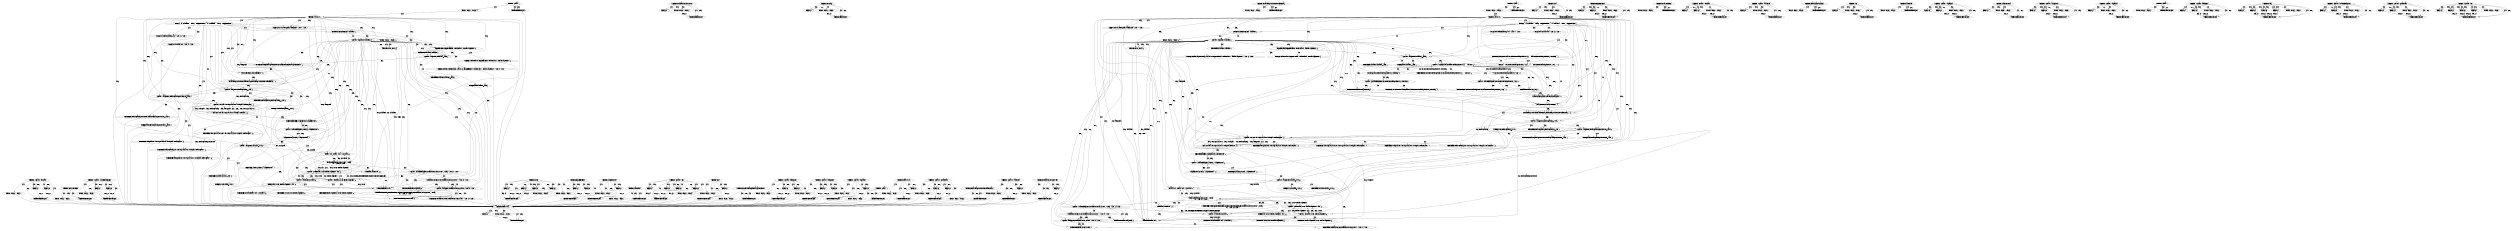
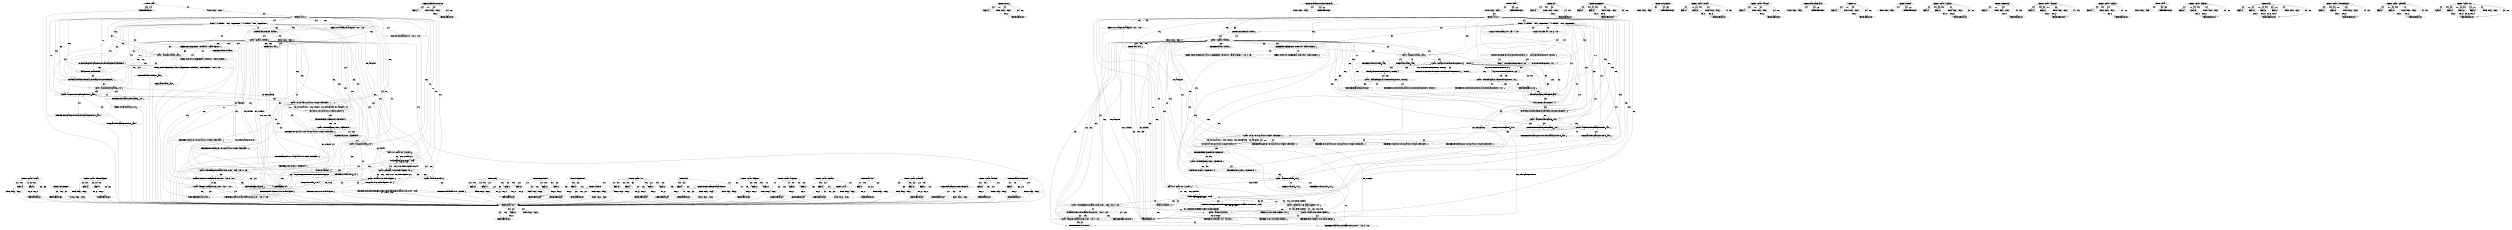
node "<(LOCAL,bool is_visible: bool)<SUB>19</SUB>>": removed
